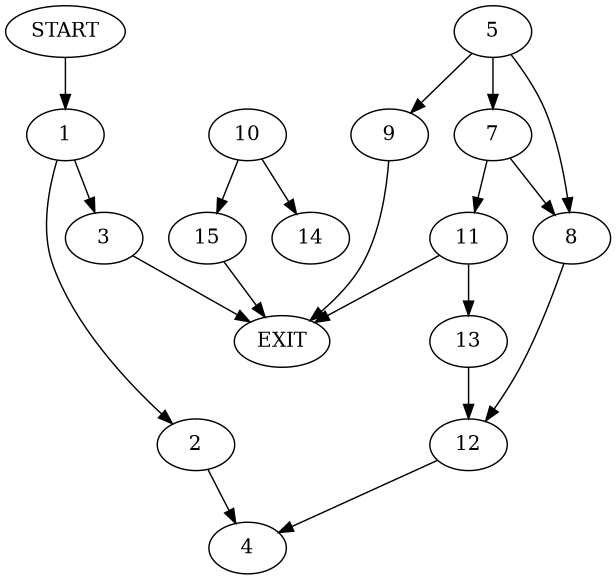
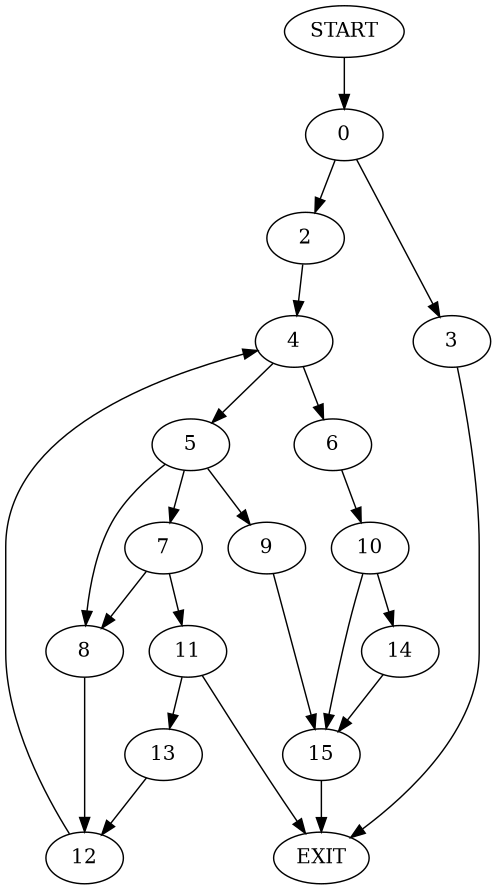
node "1": label "1" -> "0"
edge "9" -> "EXIT": now "9" -> "15"
edge "4" -> "5": added
node "6": added
edge "14" -> "15": added
